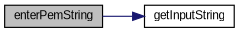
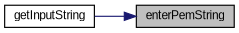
edge "enterPemString" -> "getInputString": reversed
